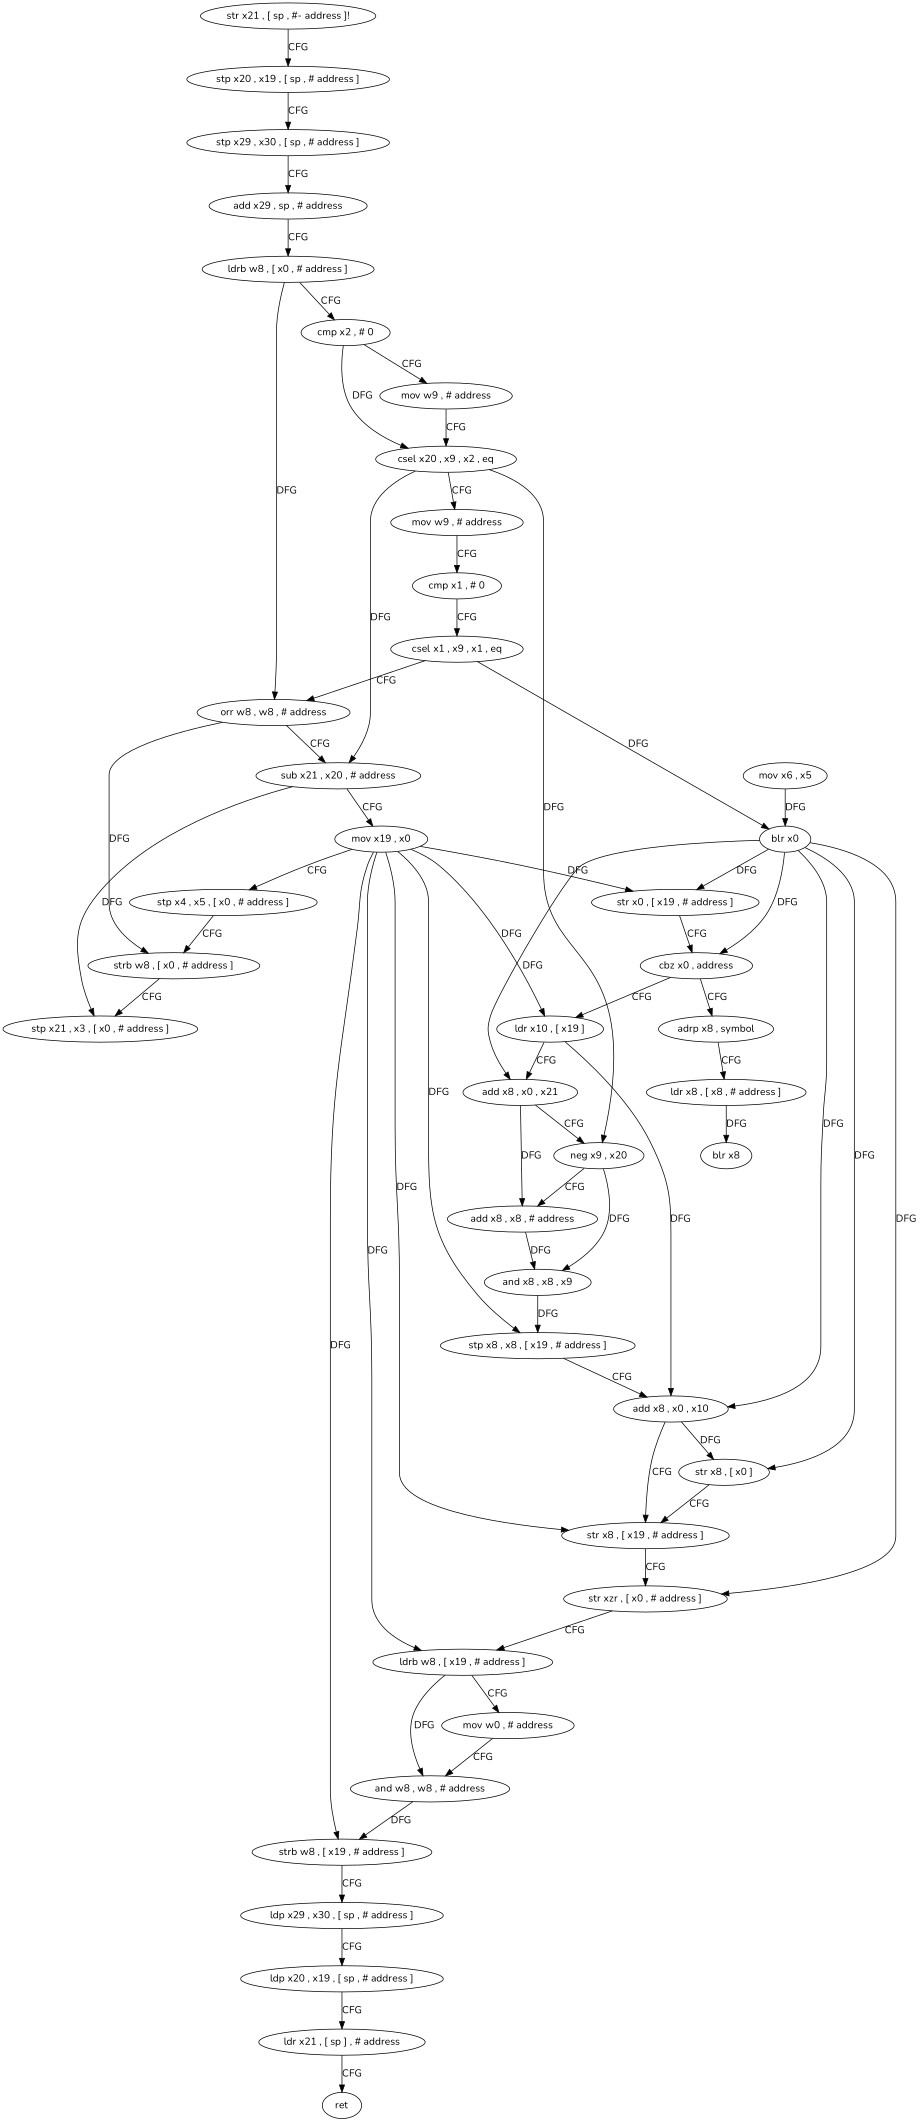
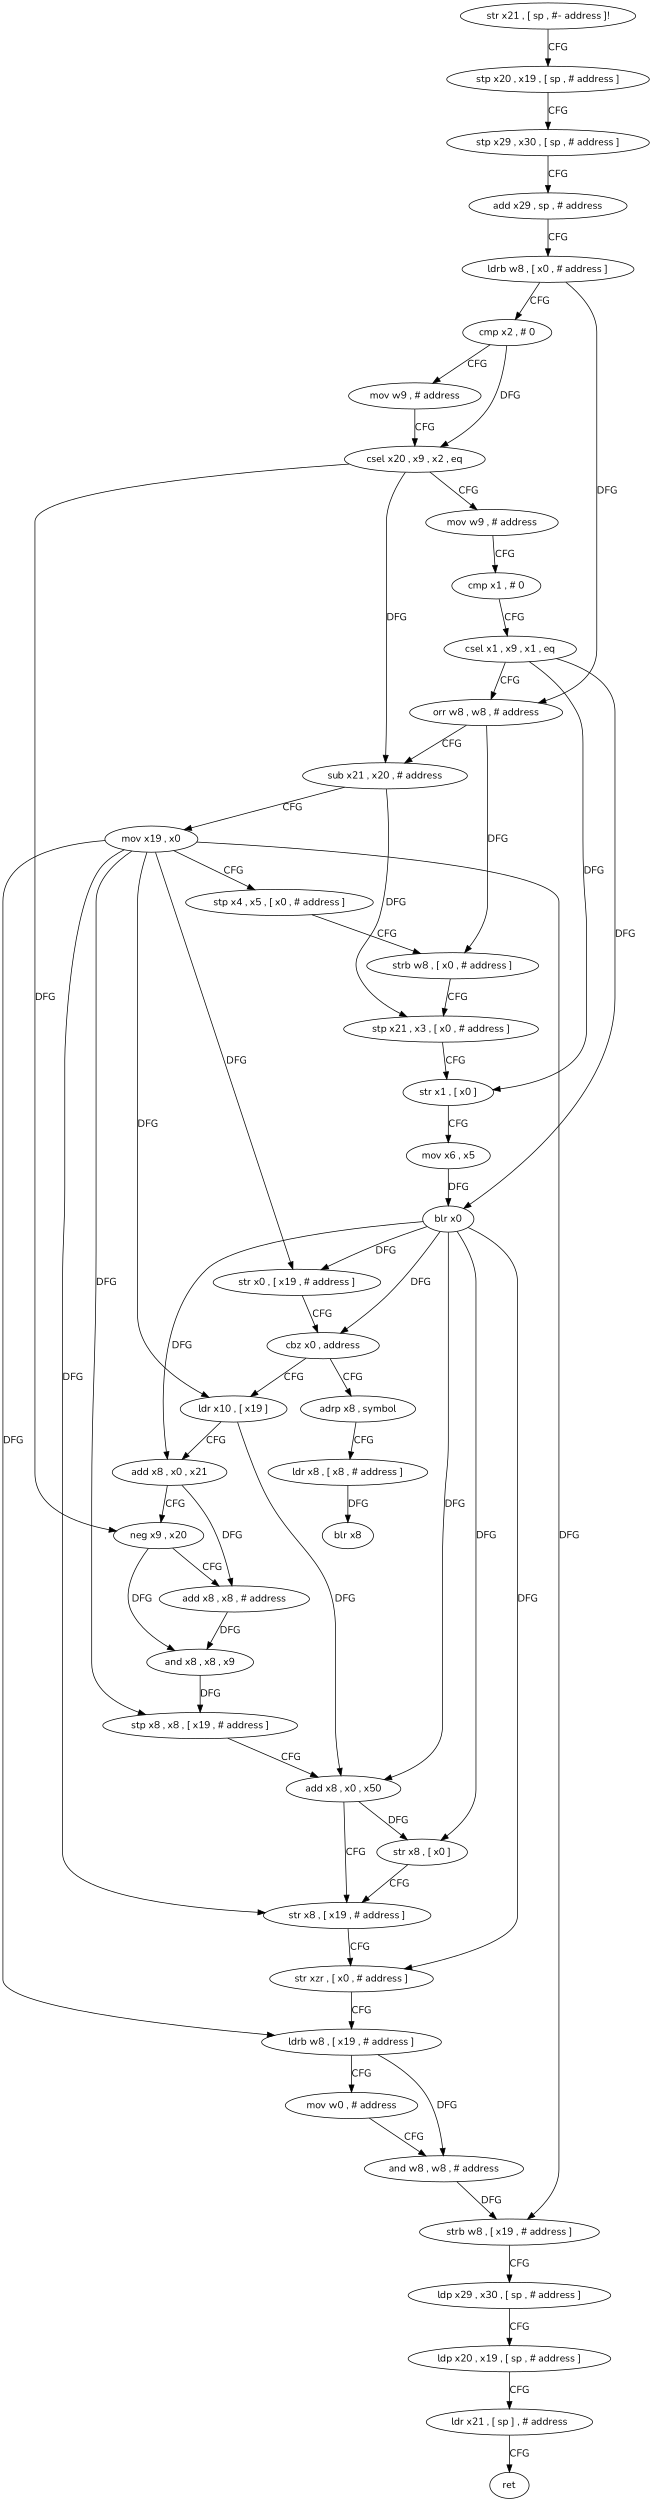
node "str x1 , [ x0 ]": added
node "add x8 , x0 , x10": label "add x8 , x0 , x10" -> "add x8 , x0 , x50"
